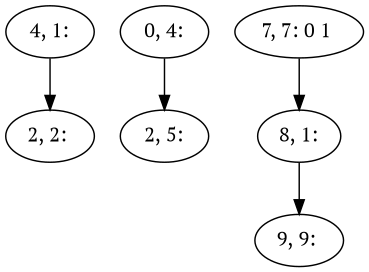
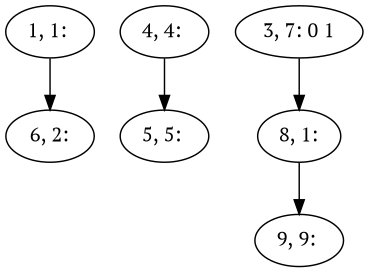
node "4, 1:": label "4, 1:" -> "1, 1:"
node "0, 4:": label "0, 4:" -> "4, 4:"
node "7, 7: 0 1": label "7, 7: 0 1" -> "3, 7: 0 1"
node "2, 2:": label "2, 2:" -> "6, 2:"
node "2, 5:": label "2, 5:" -> "5, 5:"
